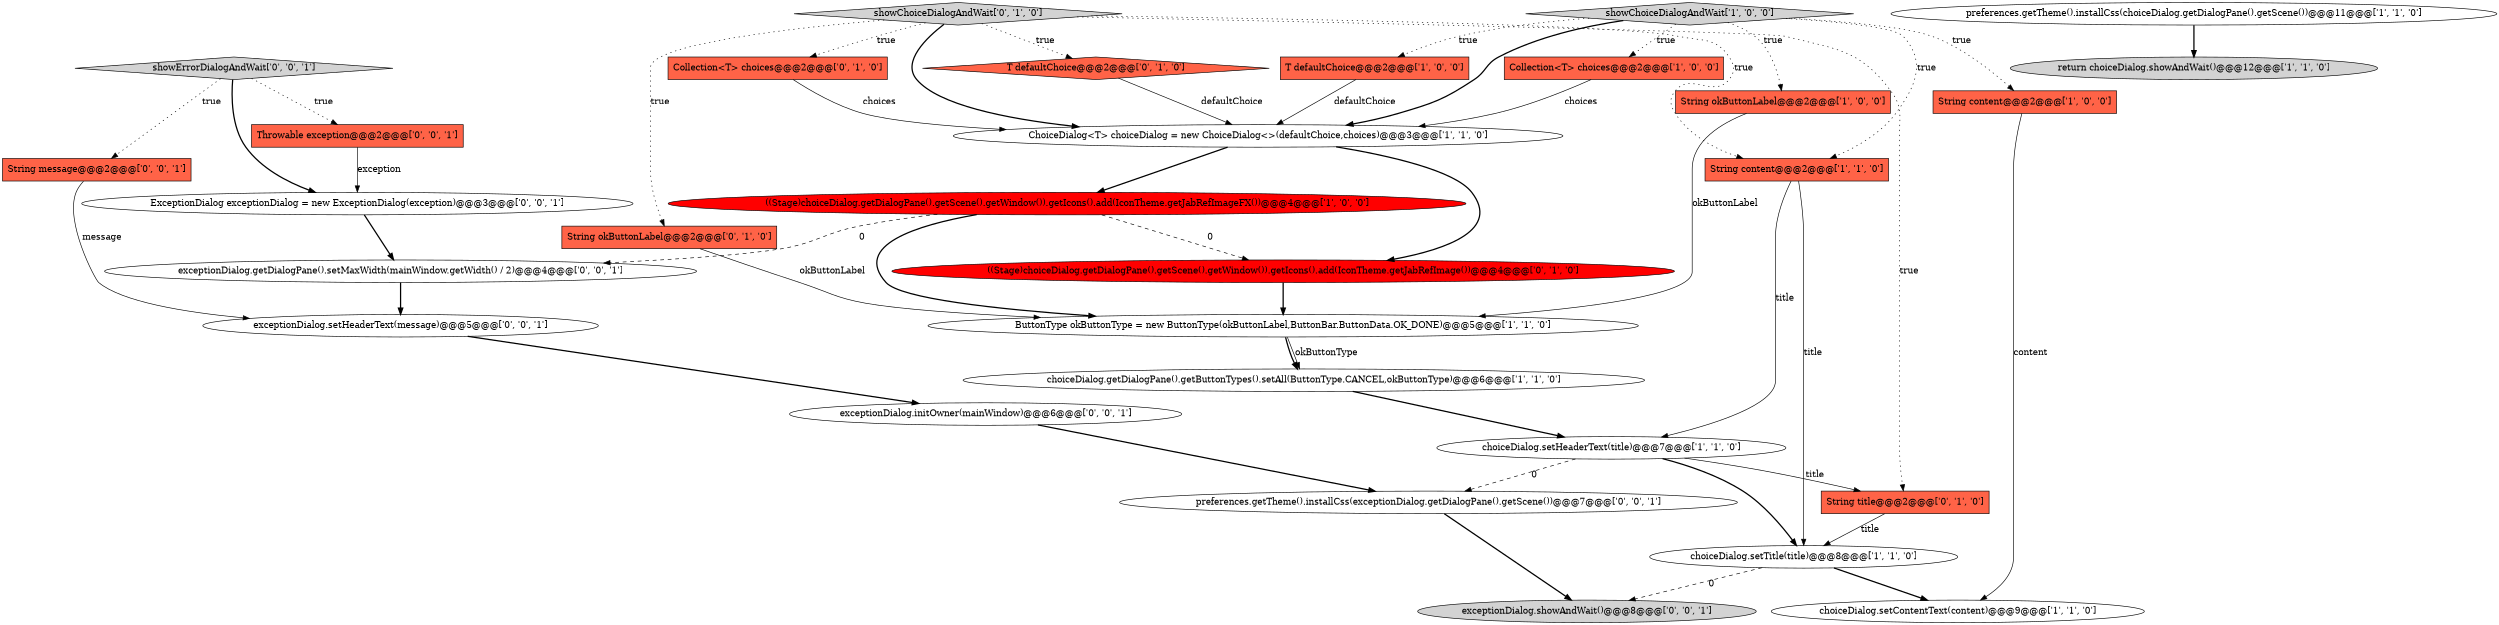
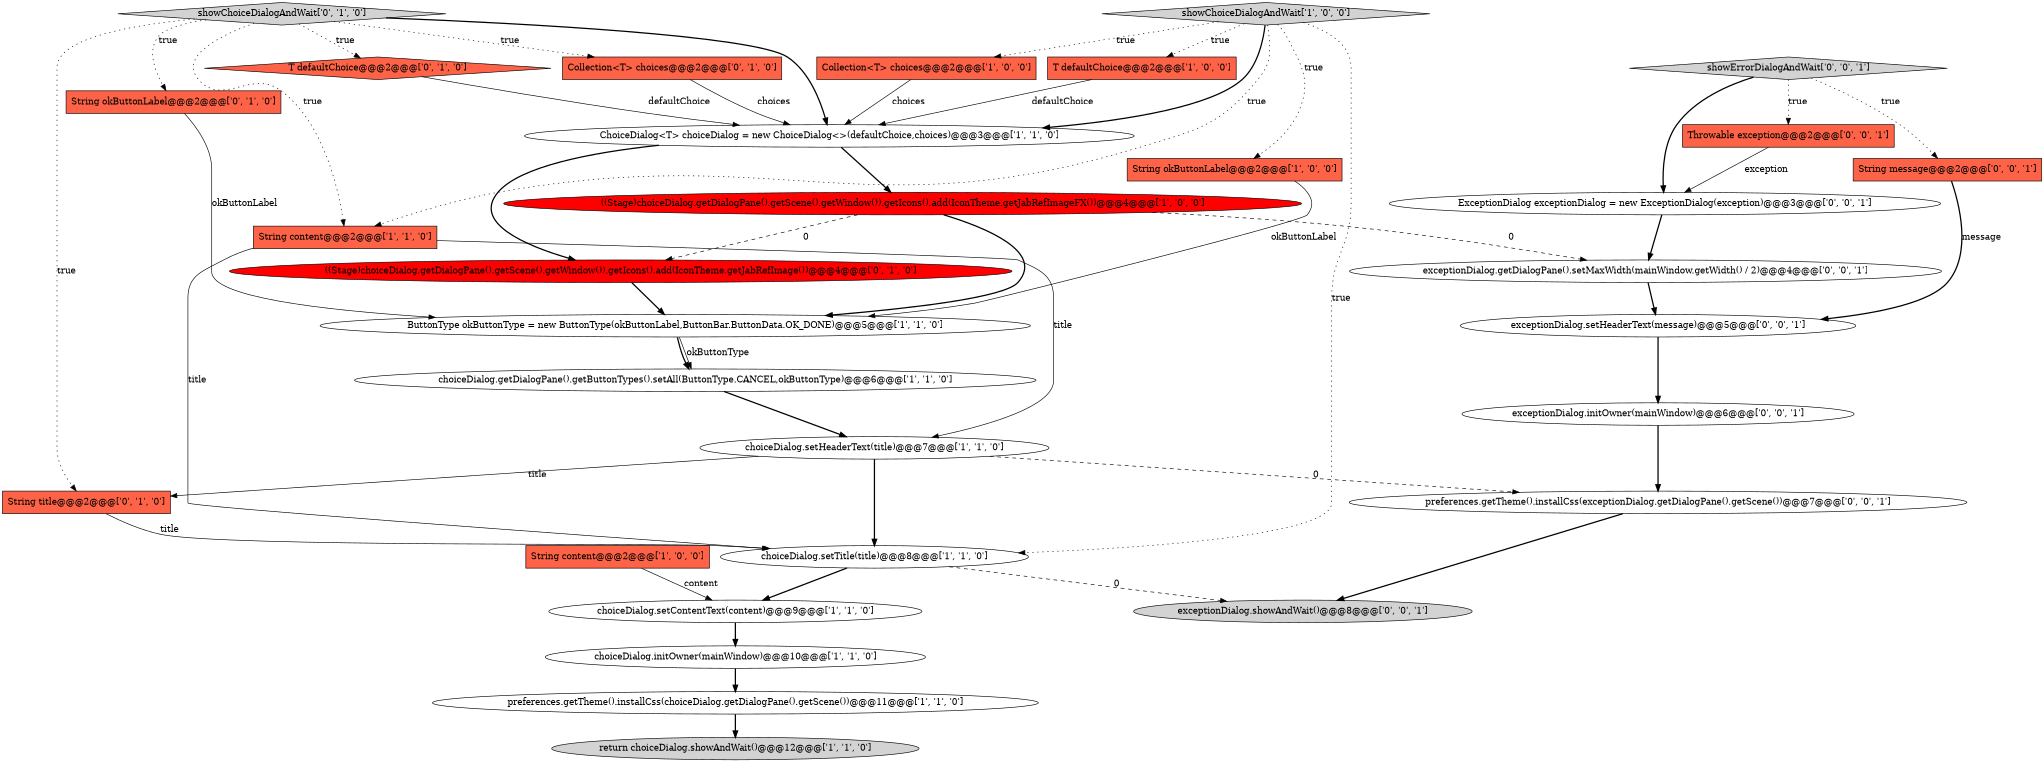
edge "showChoiceDialogAndWait['1', '0', '0']" -> "String content@@@2@@@['1', '0', '0']": now "showChoiceDialogAndWait['1', '0', '0']" -> "choiceDialog.setTitle(title)@@@8@@@['1', '1', '0']"
edge "String message@@@2@@@['0', '0', '1']" -> "exceptionDialog.setHeaderText(message)@@@5@@@['0', '0', '1']": style solid -> bold
node "choiceDialog.initOwner(mainWindow)@@@10@@@['1', '1', '0']": added
